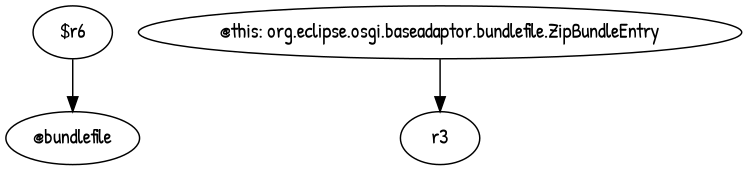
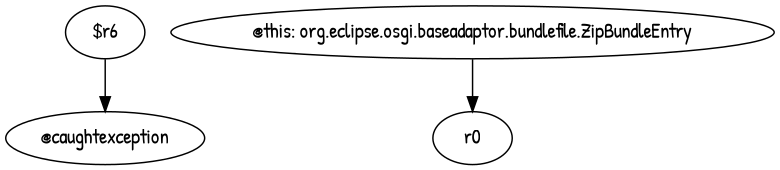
node "@bundlefile": label "@bundlefile" -> "@caughtexception"
node "r3": label "r3" -> "r0"
